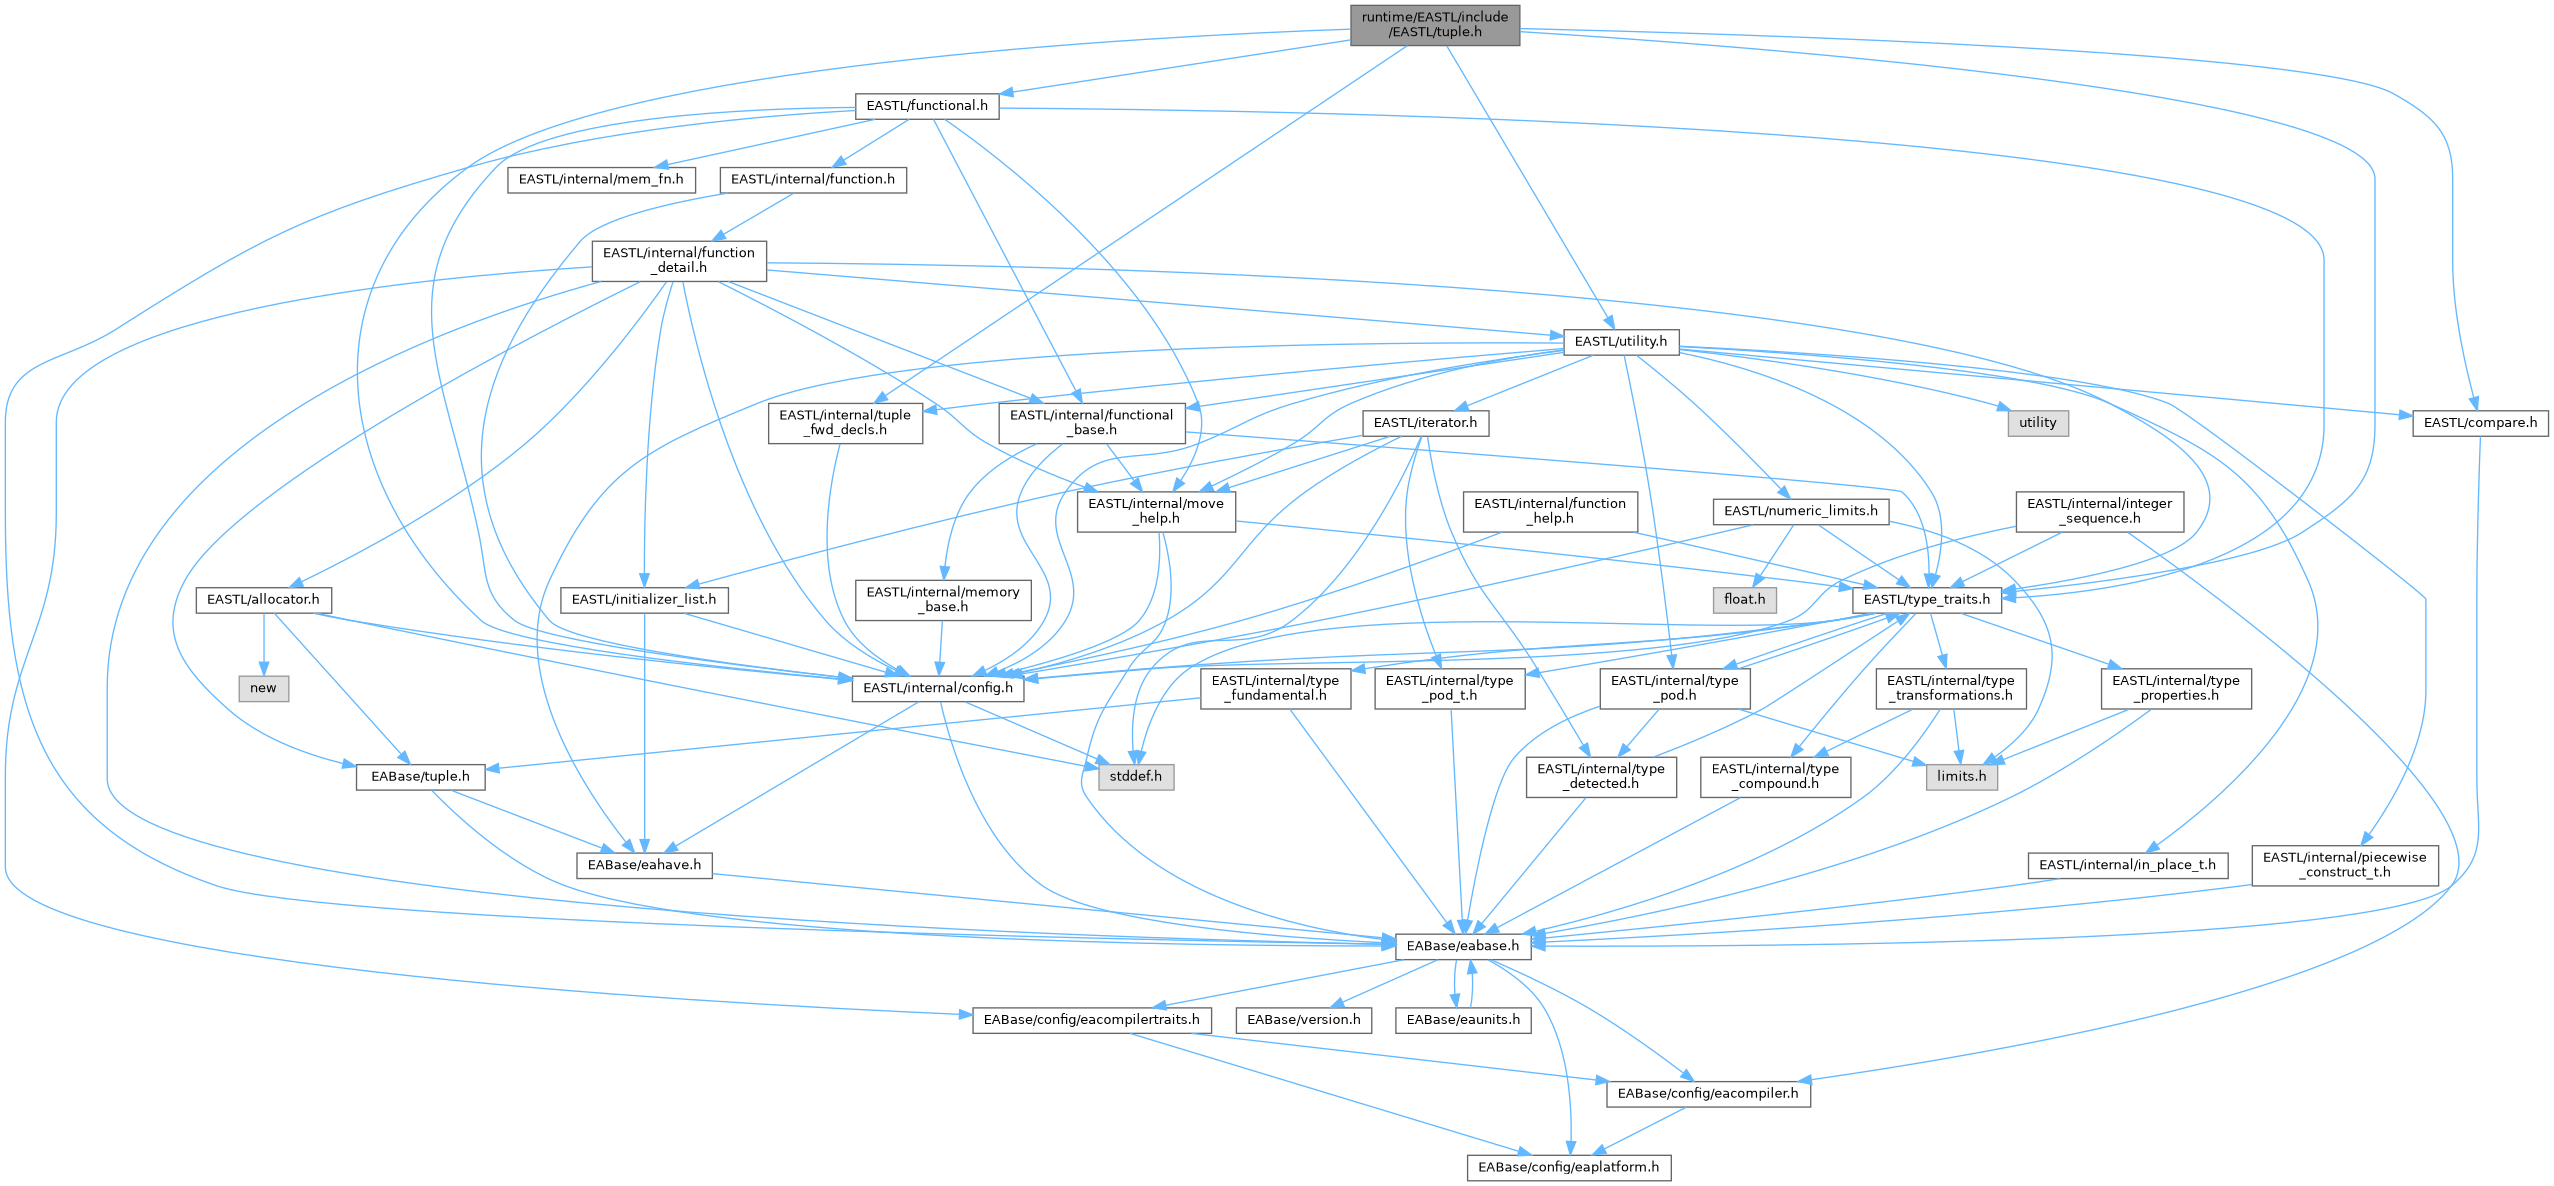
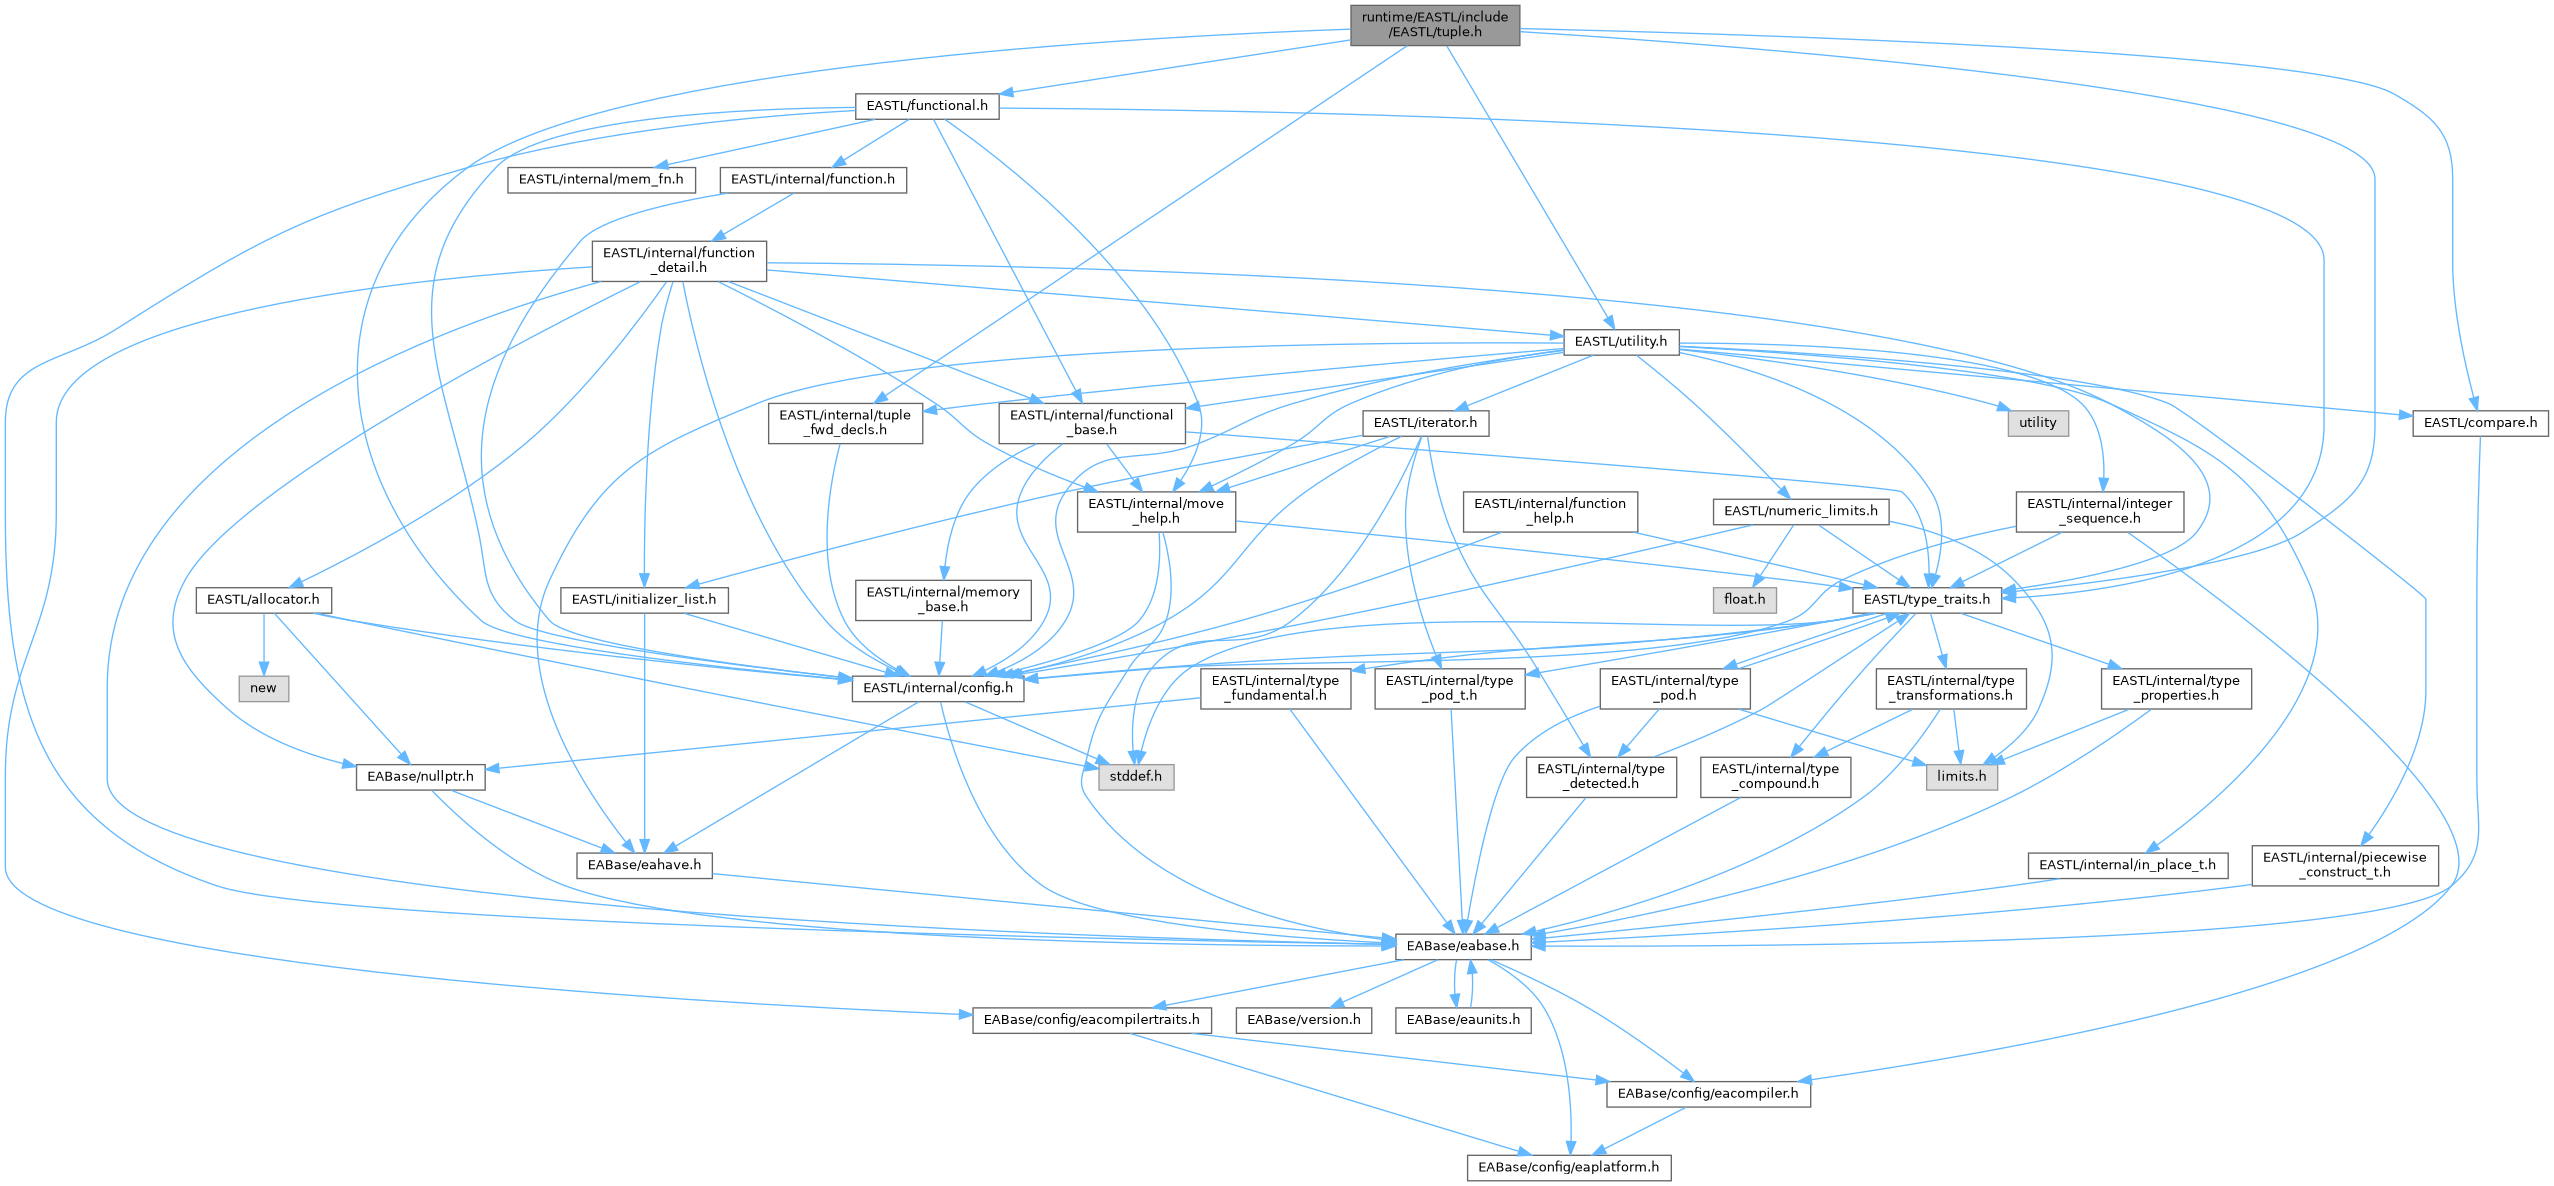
edge "EASTL/utility.h" -> "EASTL/internal/type _pod.h": now "EASTL/utility.h" -> "EASTL/internal/integer _sequence.h"
node "EABase/tuple.h": label "EABase/tuple.h" -> "EABase/nullptr.h"
